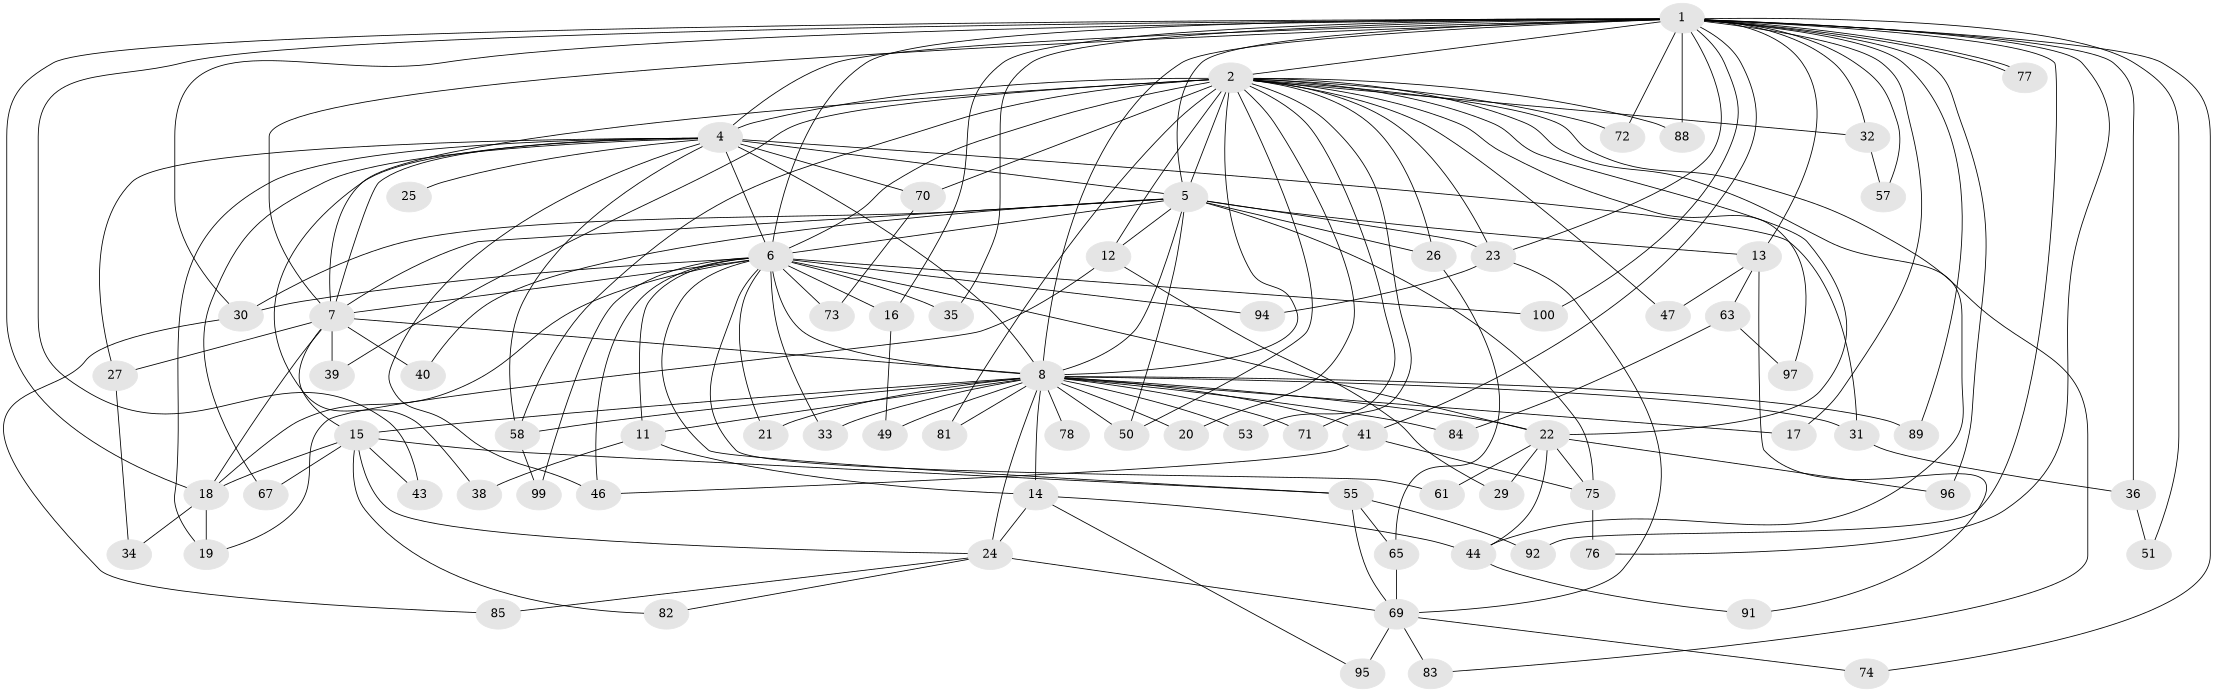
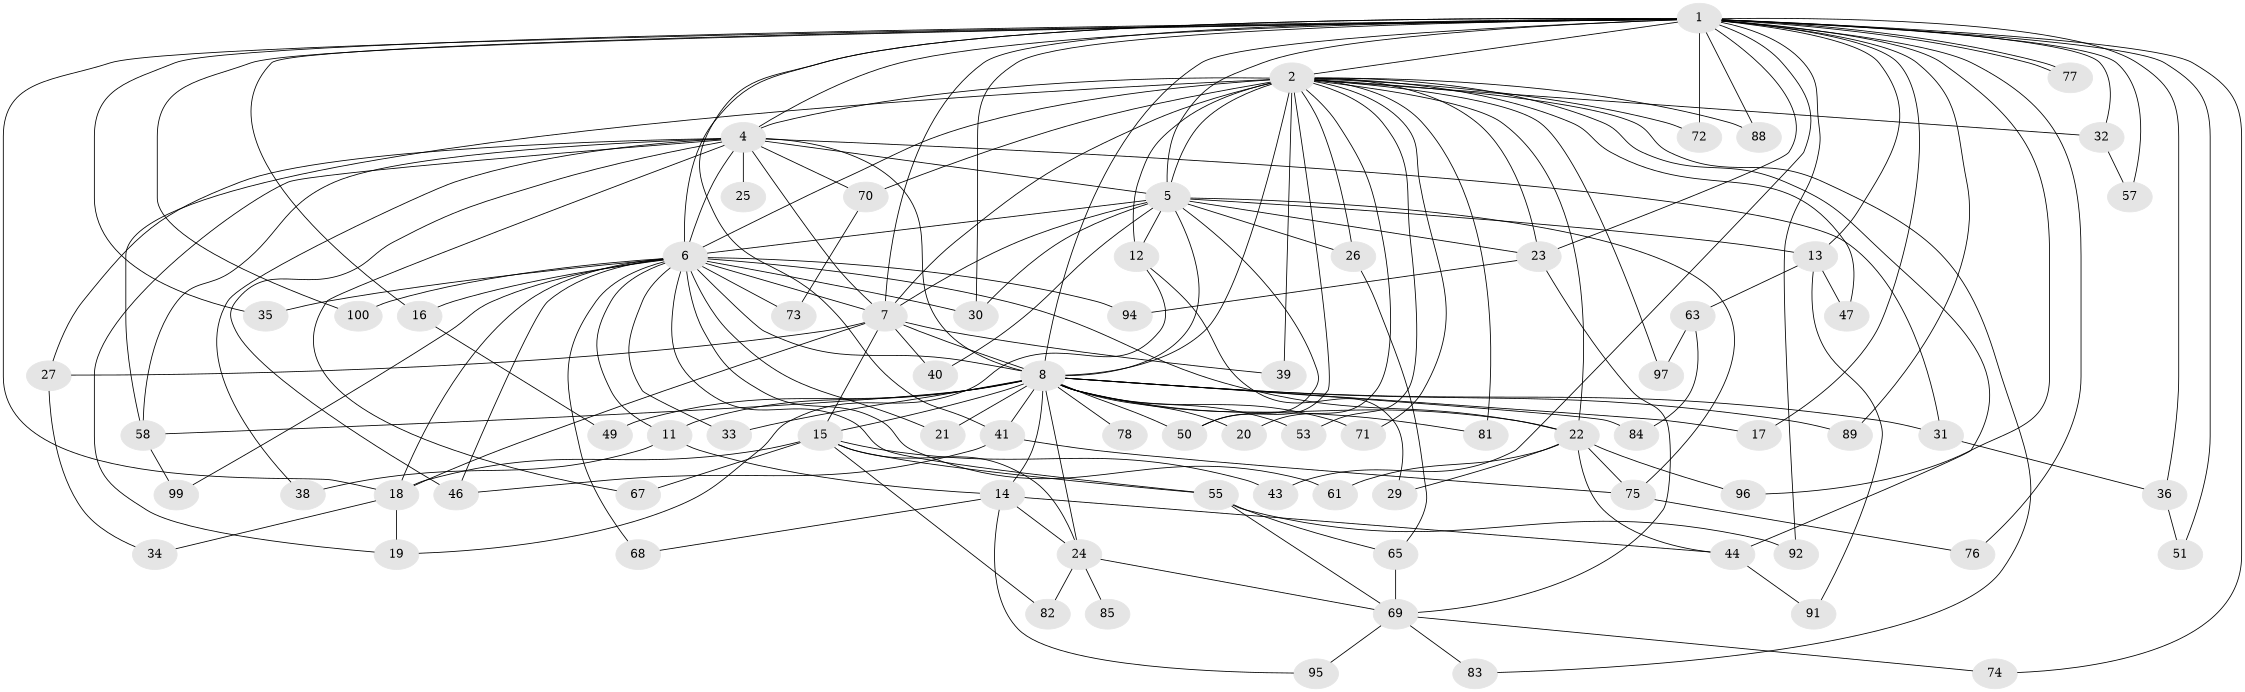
edge "30" -- "85": removed
node "68": added
